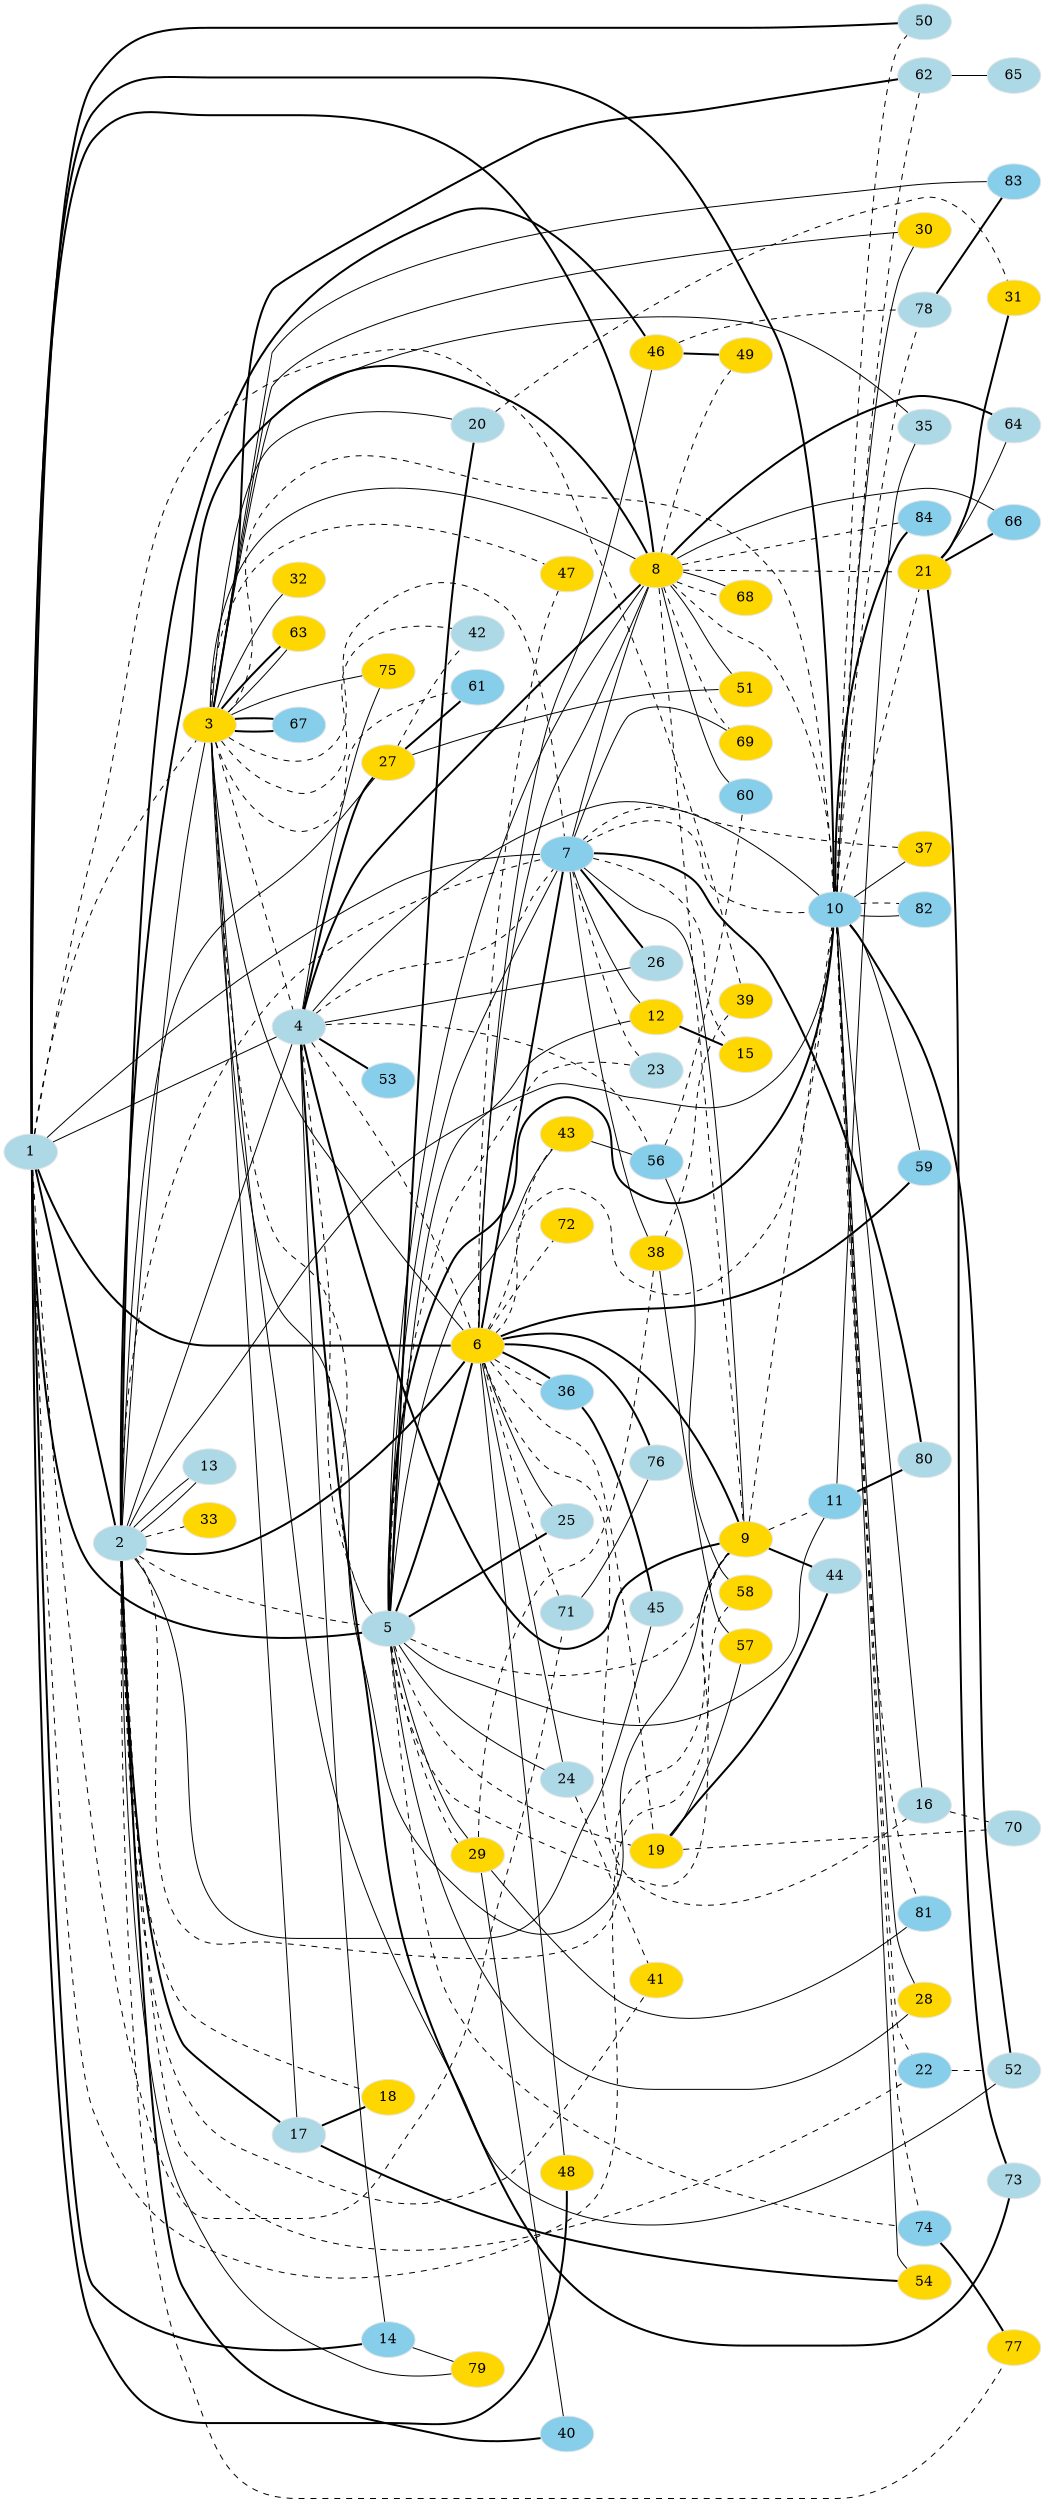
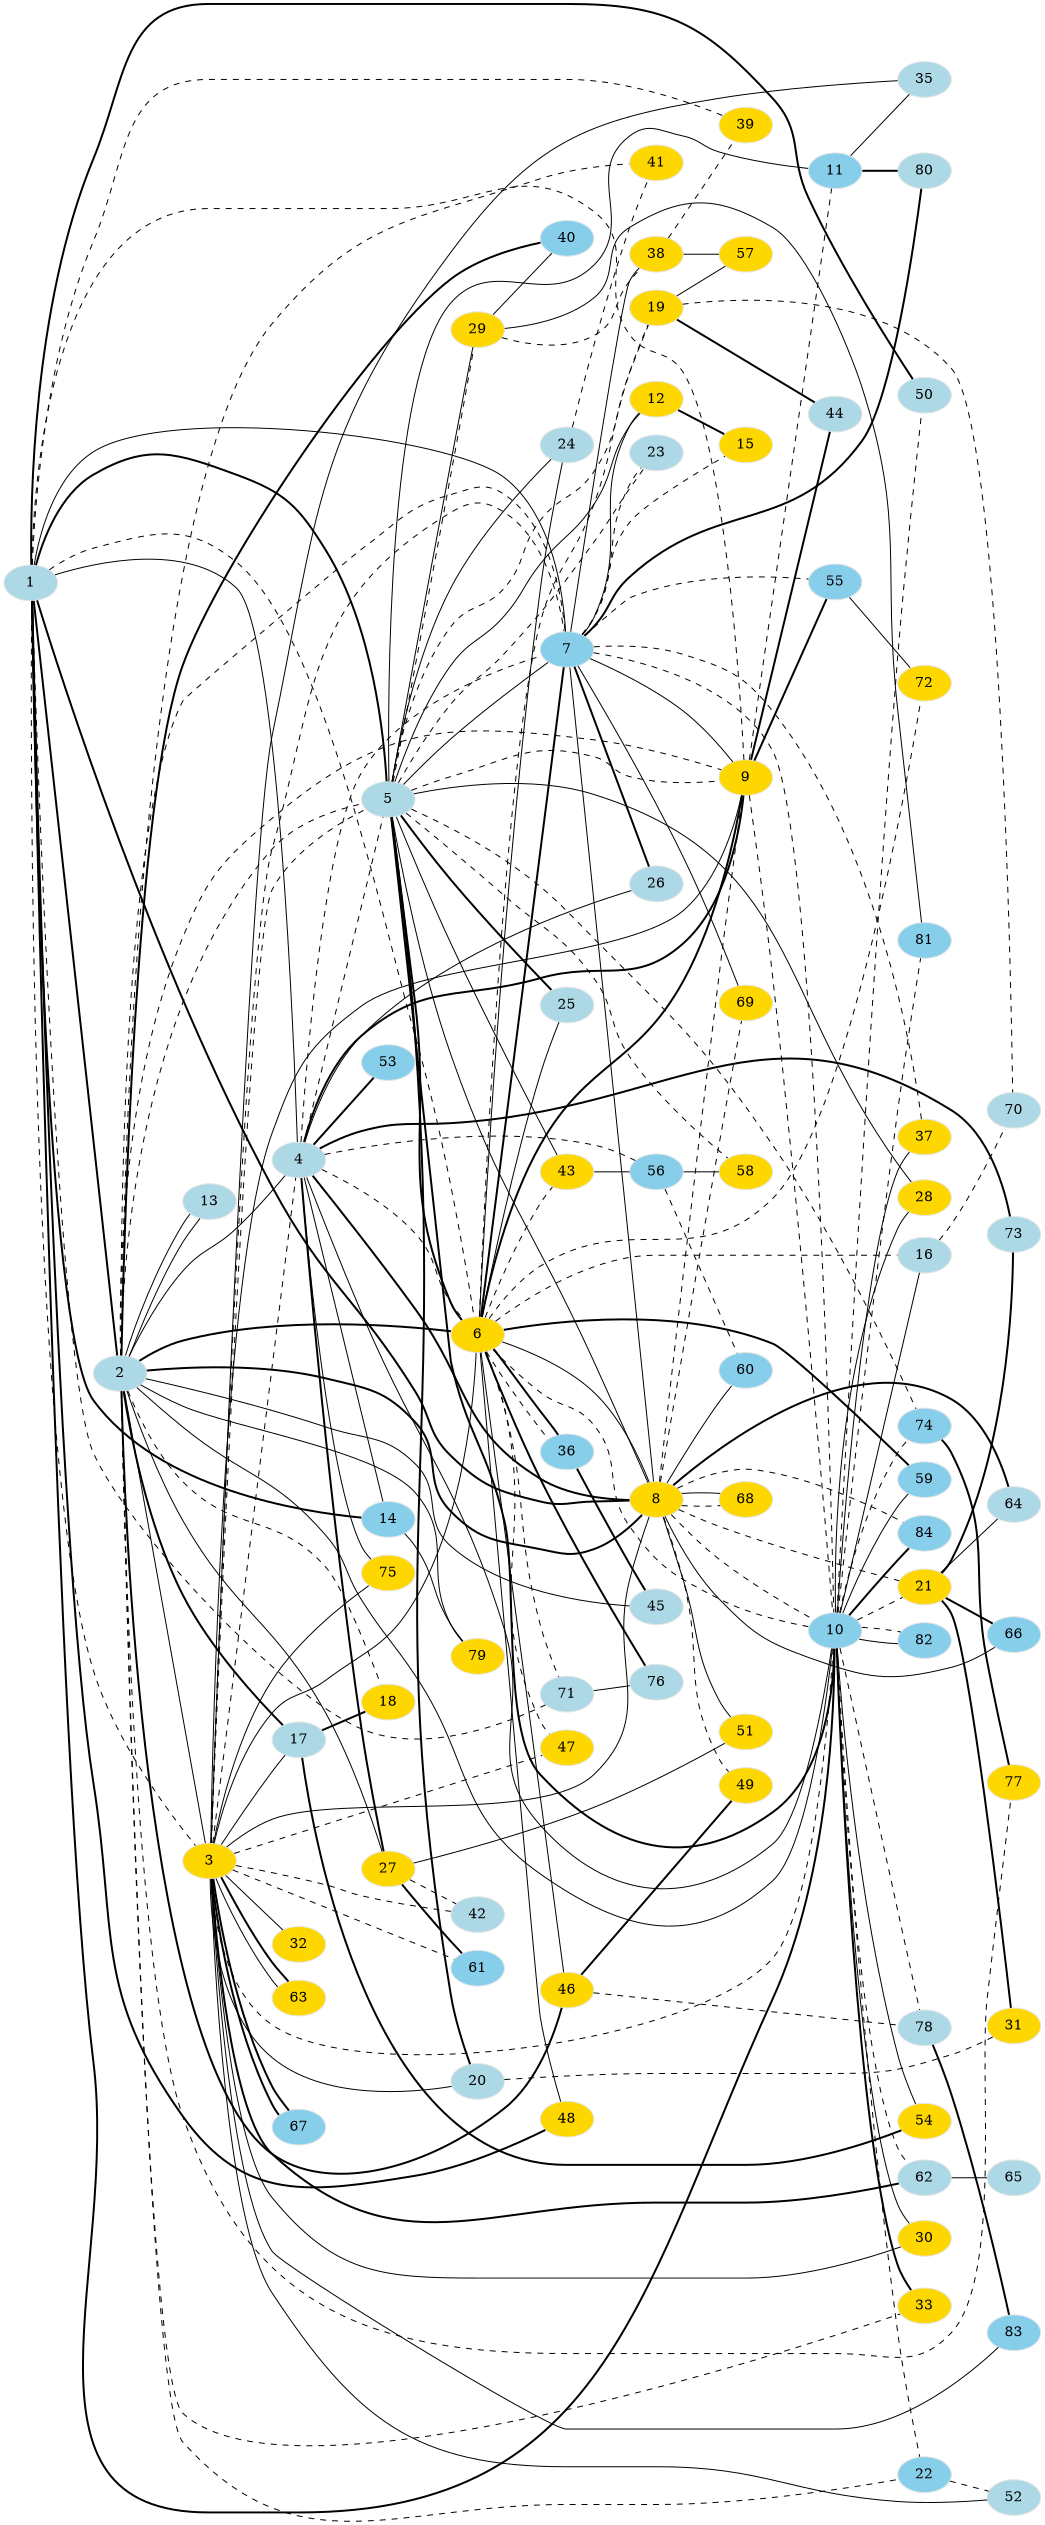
node "55": added
edge "1" -- "6": style bold -> dashed
edge "10" -- "52": now "10" -- "33"
